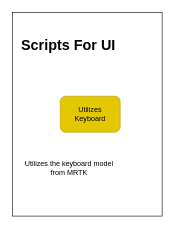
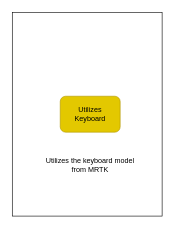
node "Scripts For UI": removed
node "Utilizes the keyboard model from MRTK": moved (69, 168) -> (90, 165)
